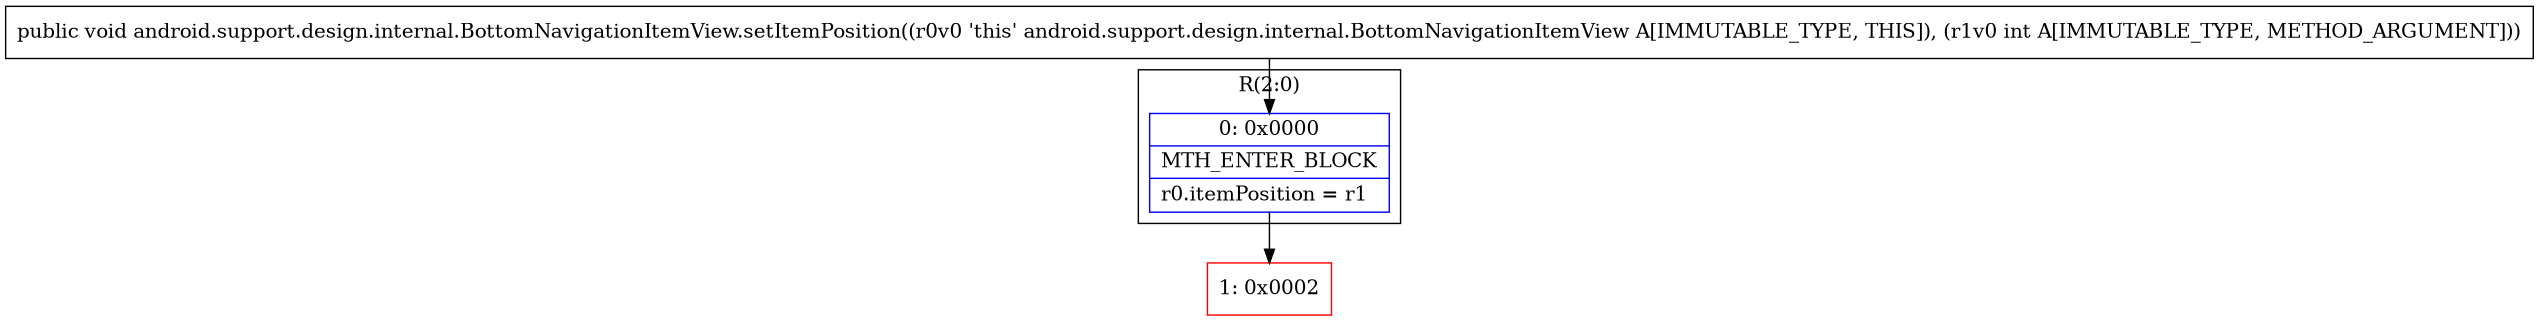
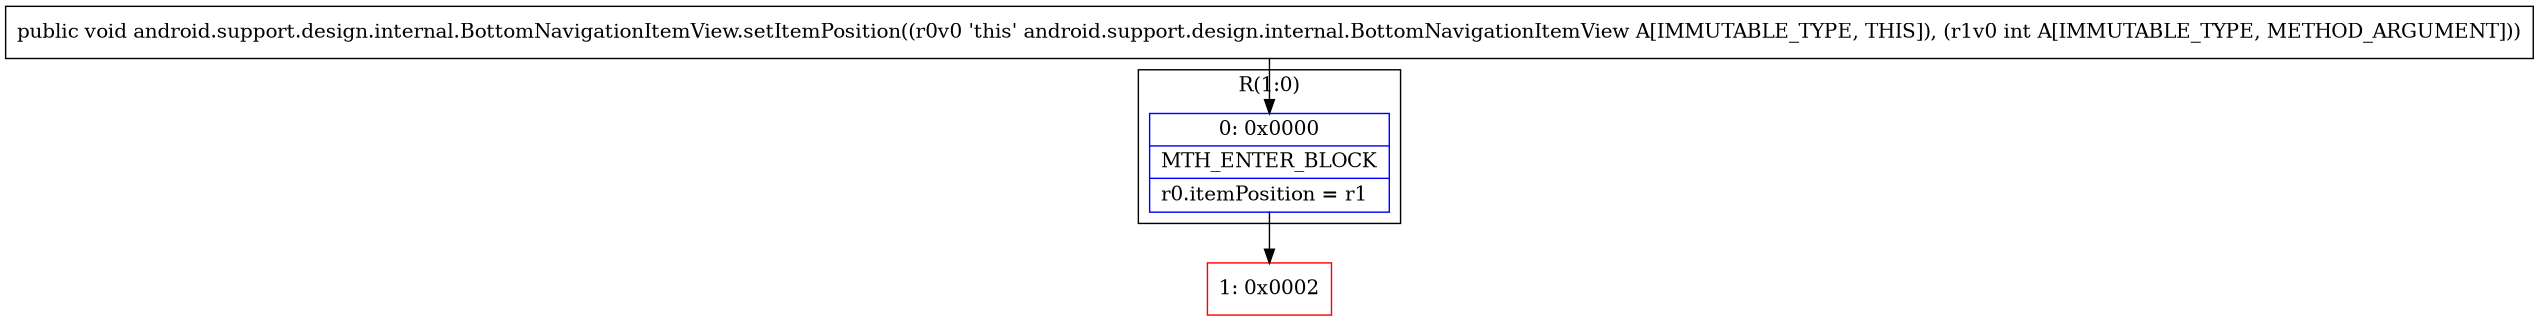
cluster "R(2:0)": label "R(2:0)" -> "R(1:0)"
